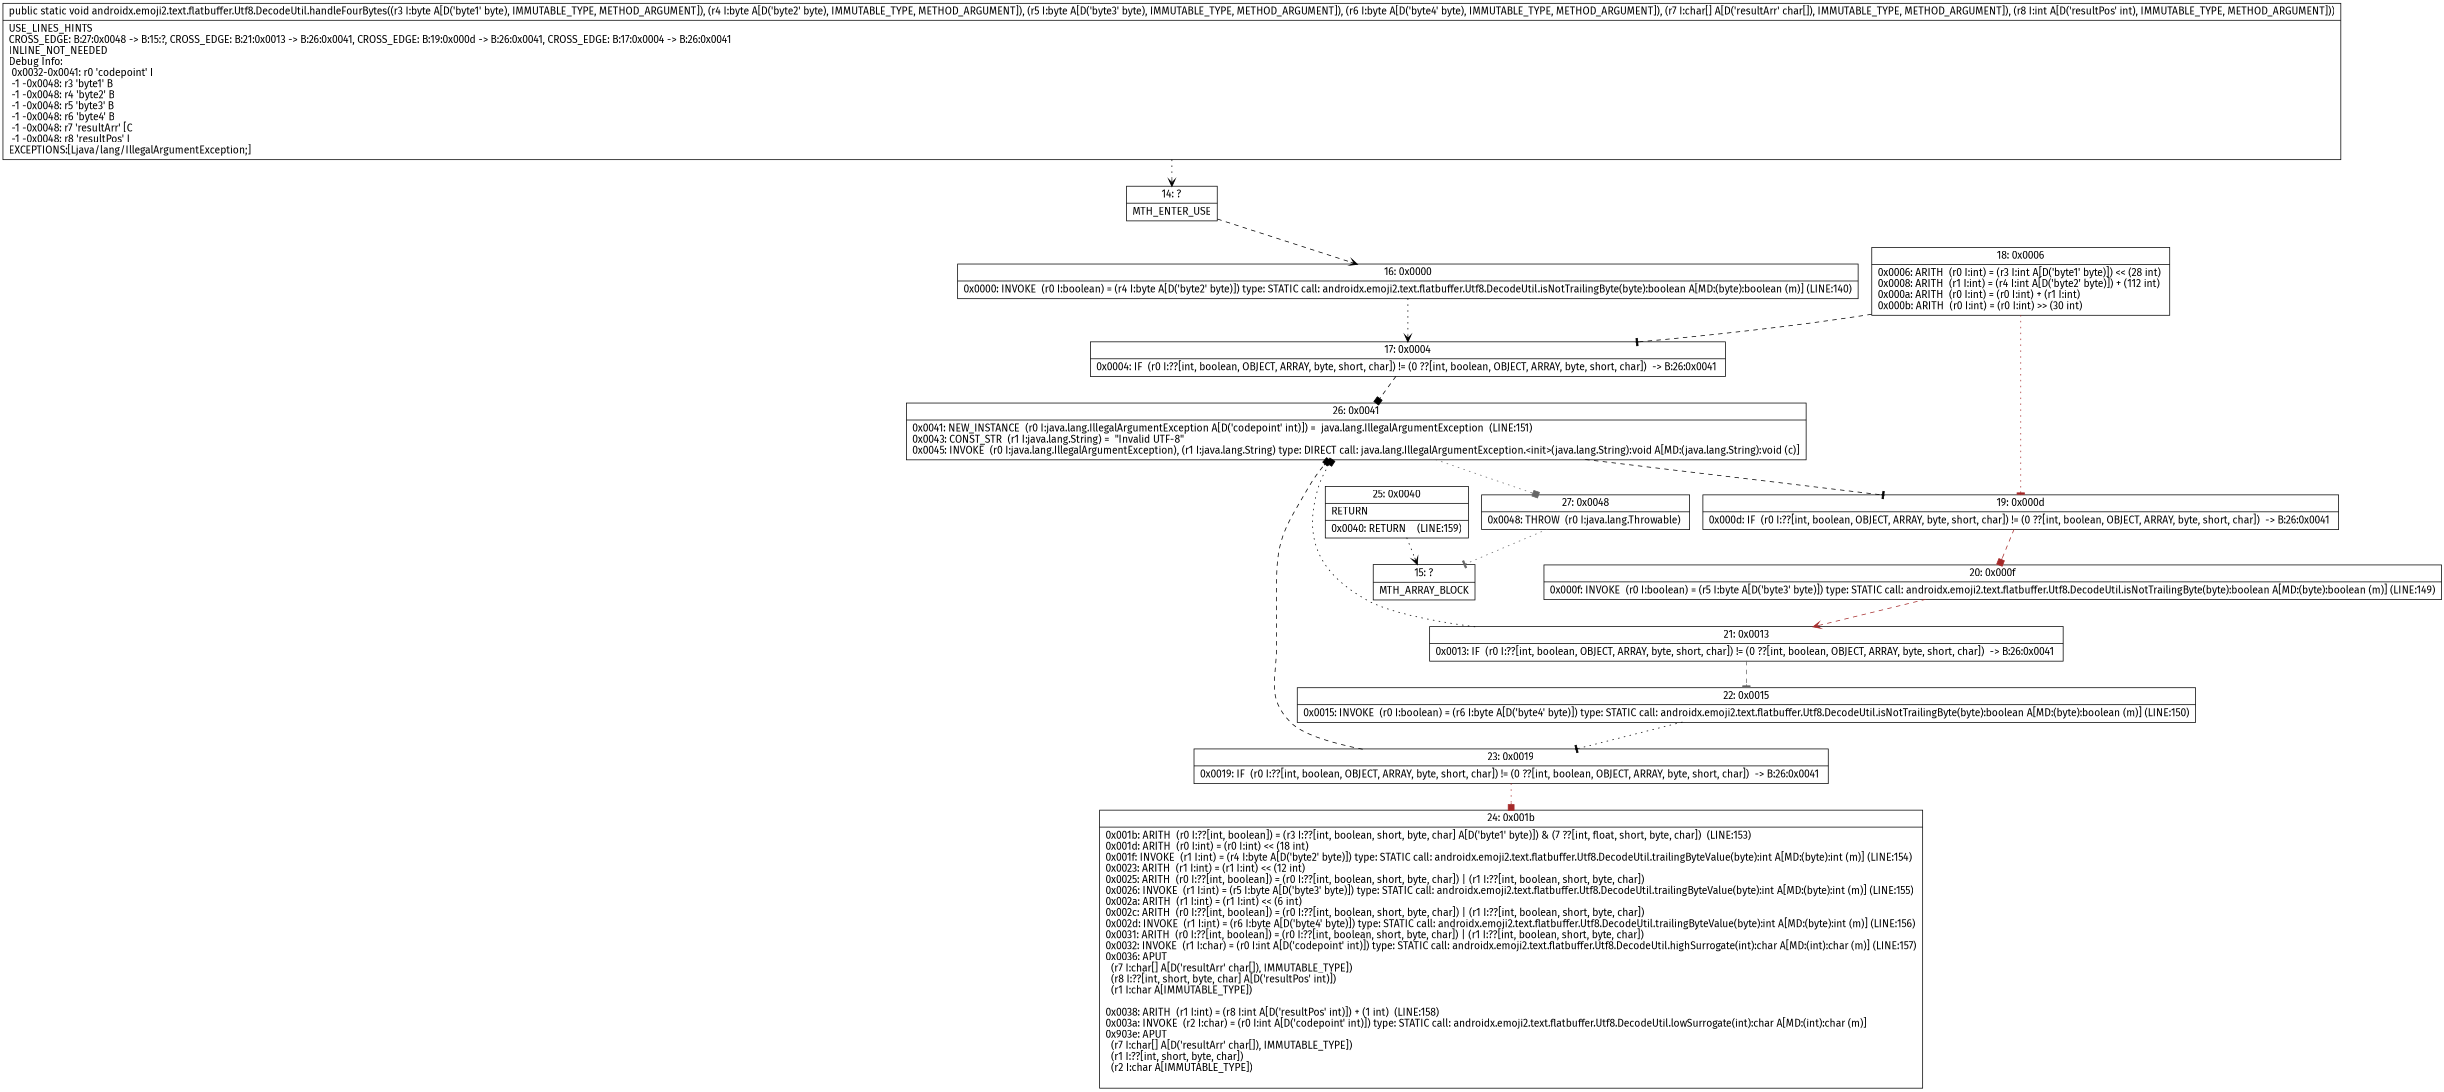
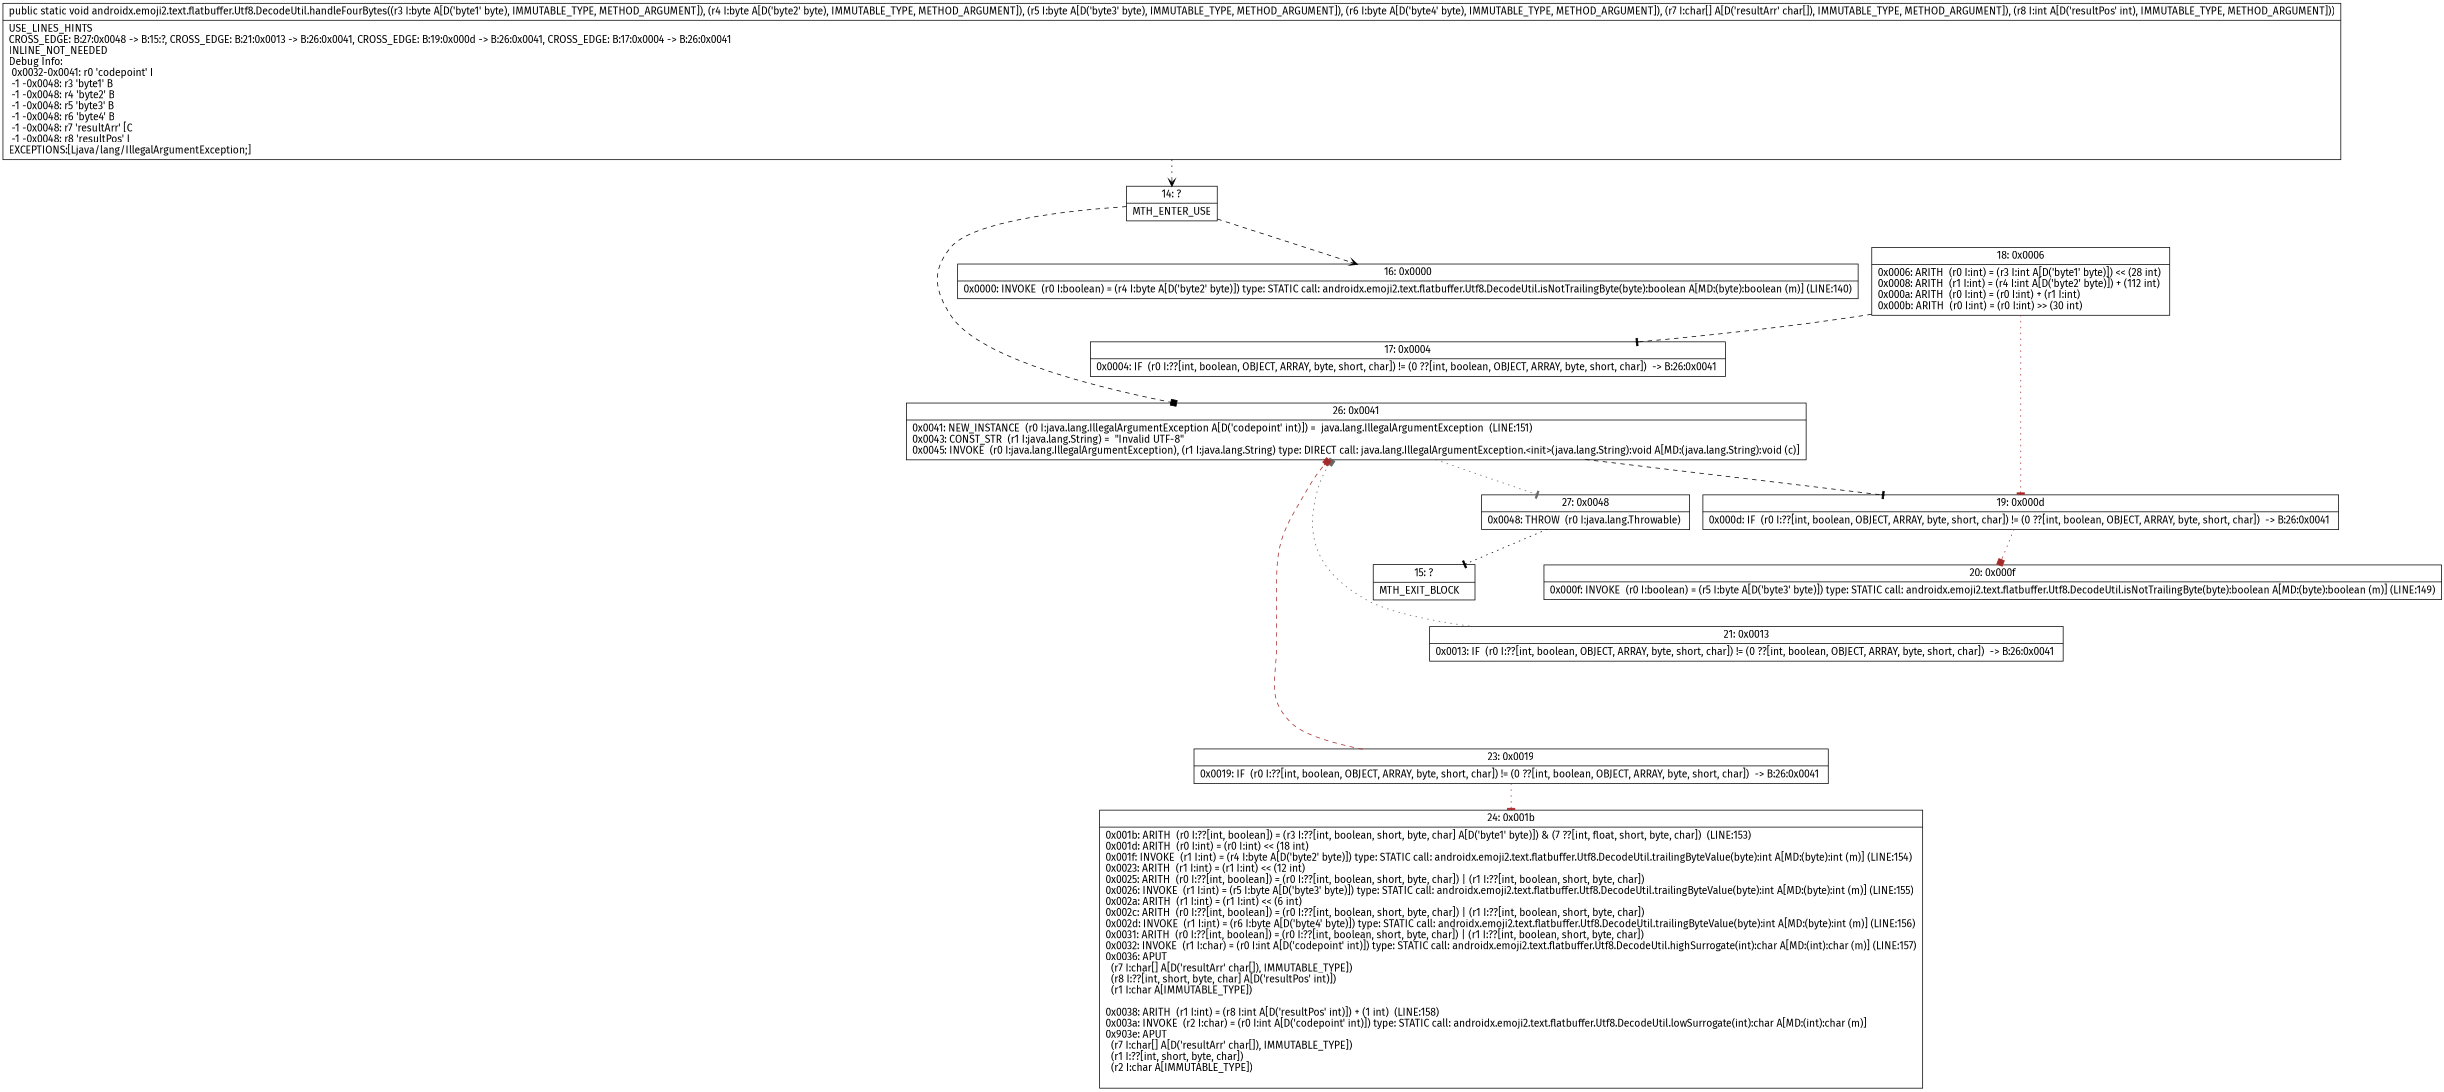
edge "16: 0x0000" -> "17: 0x0004": removed
edge "17: 0x0004" -> "26: 0x0041": now "14: ?" -> "26: 0x0041"
edge "26: 0x0041" -> "27: 0x0048": arrowhead box -> tee
node "25: 0x0040": removed
edge "19: 0x000d" -> "20: 0x000f": style dashed -> dotted
edge "27: 0x0048" -> "15: ?": color gray40 -> black
edge "21: 0x0013" -> "26: 0x0041": color black -> gray40
node "15: ?": text "MTH_ARRAY_BLOCK" -> "MTH_EXIT_BLOCK"
edge "20: 0x000f" -> "21: 0x0013": removed
edge "23: 0x0019" -> "26: 0x0041": color black -> brown
node "22: 0x0015": removed
edge "23: 0x0019" -> "24: 0x001b": arrowhead box -> tee
